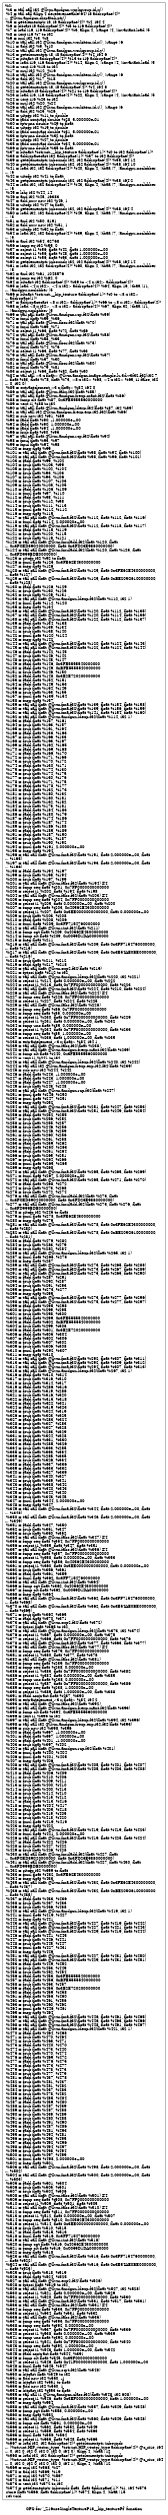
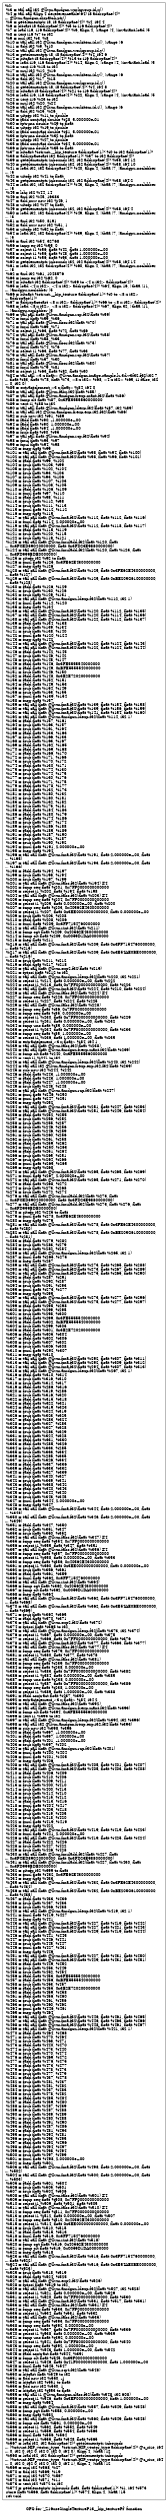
node "%2:": text "... float %437)" -> "... float %434)"
